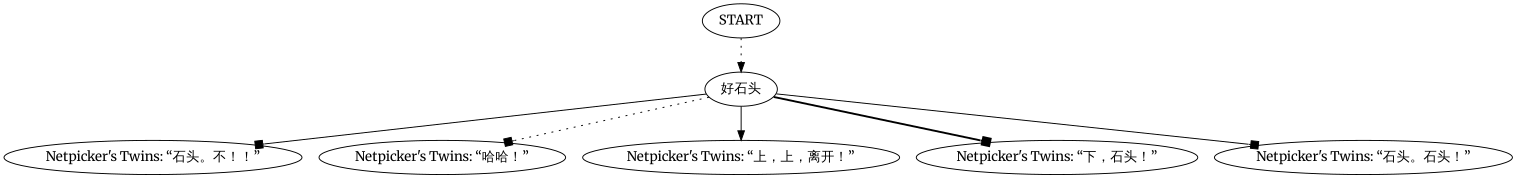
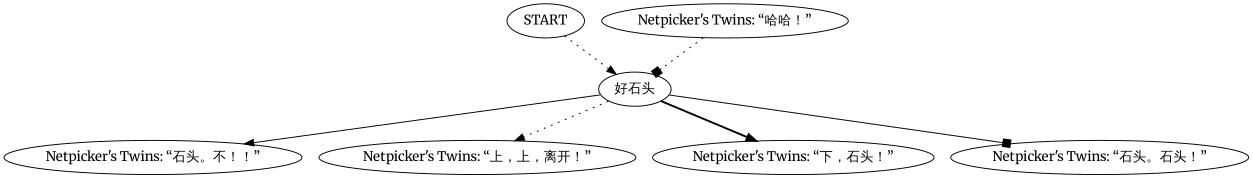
edge "好石头" -> "Netpicker's Twins: “石头。不！！”": arrowhead box -> normal
edge "好石头" -> "Netpicker's Twins: “哈哈！”": reversed
edge "好石头" -> "Netpicker's Twins: “上，上，离开！”": style solid -> dotted
edge "好石头" -> "Netpicker's Twins: “下，石头！”": arrowhead box -> normal
